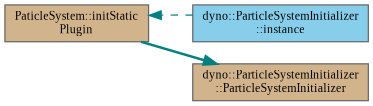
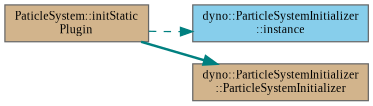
edge "dyno::ParticleSystemInitializer ::instance" -> "PaticleSystem::initStatic Plugin": reversed
